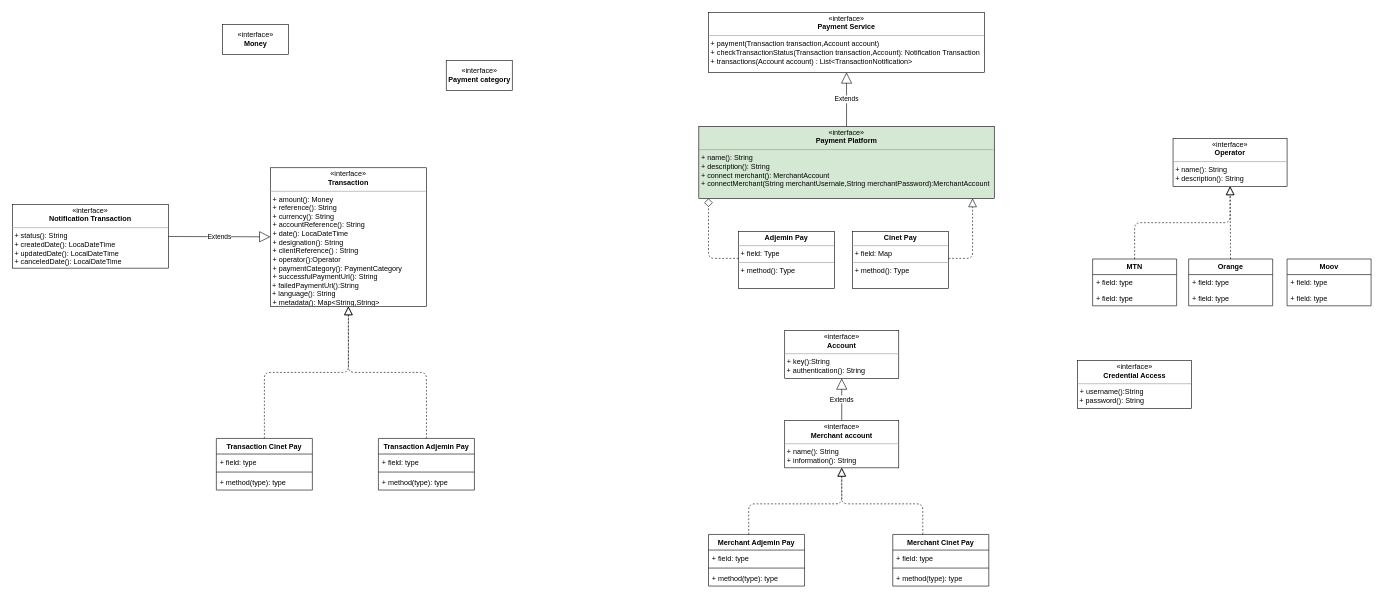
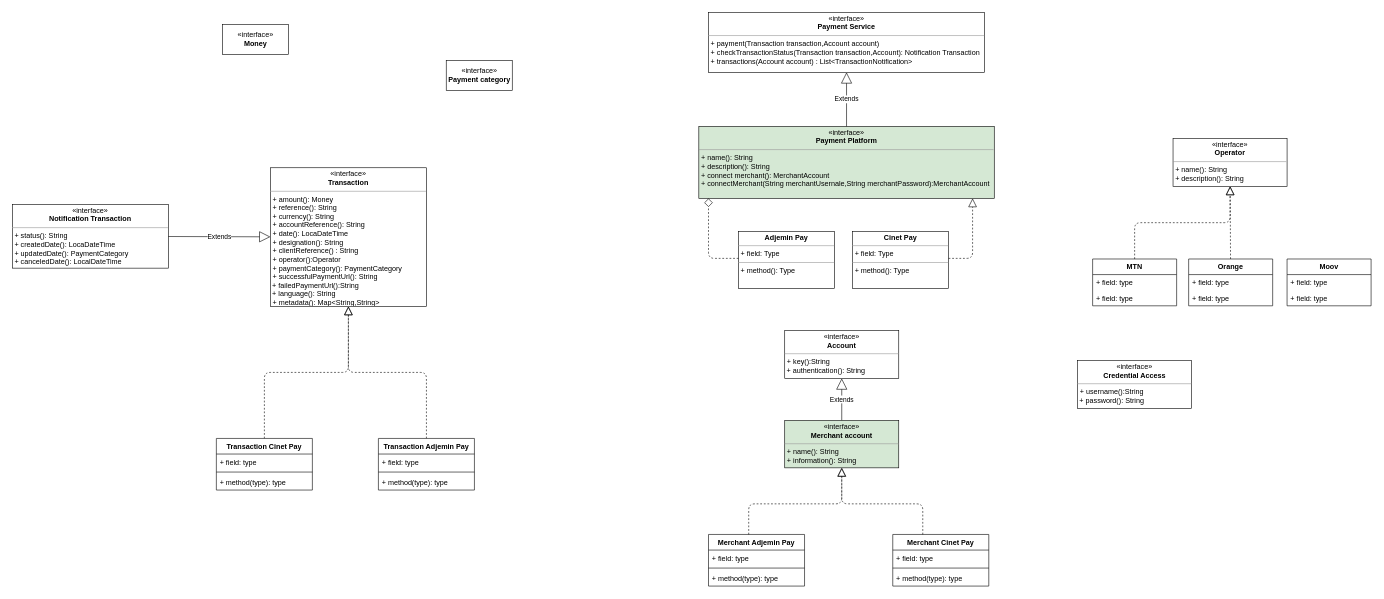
node "«interface» Notification Transaction + status(): String + createdDate(): LocaDateTime + updatedDate(): LocalDateTime + canceledDate(): LocalDateTime": label "«interface» Notification Transaction + status(): String + createdDate(): LocaDateTime + updatedDate(): LocalDateTime + canceledDate(): LocalDateTime" -> "«interface» Notification Transaction + status(): String + createdDate(): LocaDateTime + updatedDate(): PaymentCategory + canceledDate(): LocalDateTime"
node "Cinet Pay + field: Map + method(): Type": label "Cinet Pay + field: Map + method(): Type" -> "Cinet Pay + field: Type + method(): Type"
node "«interface» Merchant account + name(): String + information(): String": fillcolor #ffffff -> #d5e8d4
